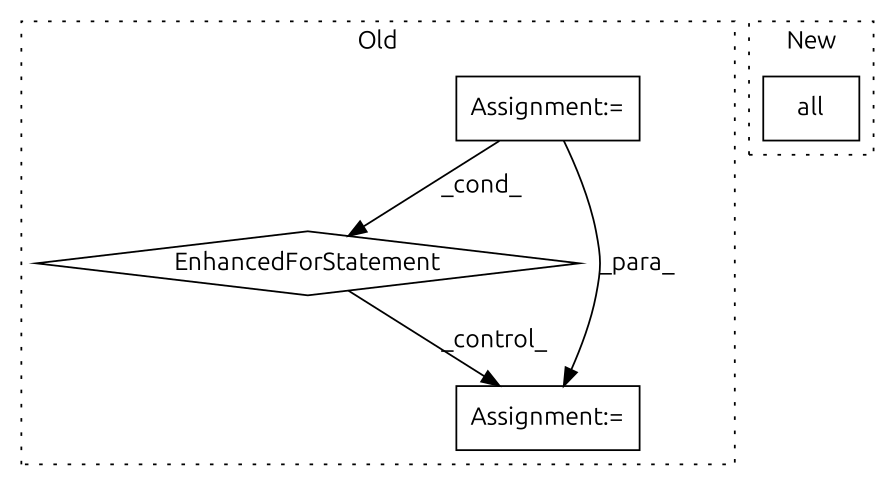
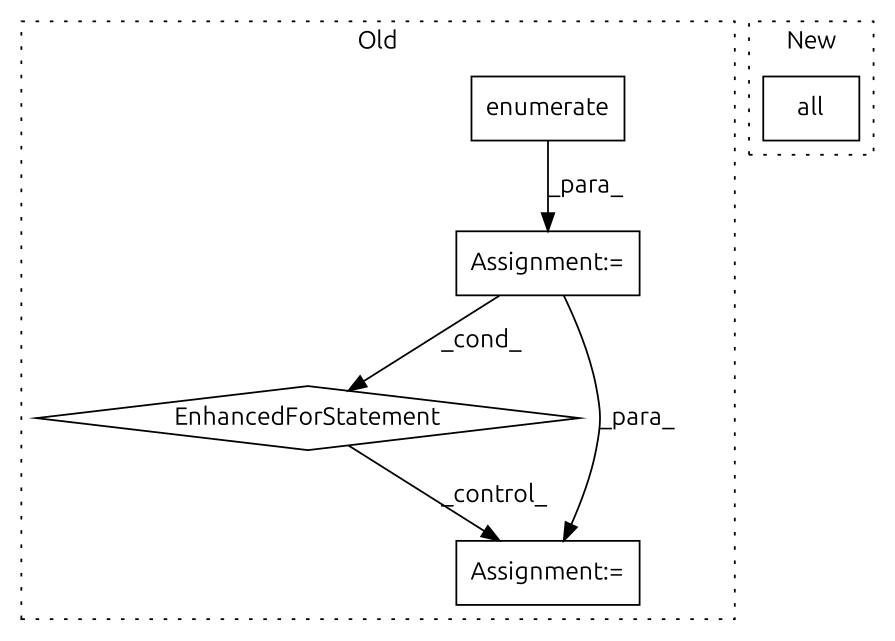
node "enumerate": added
